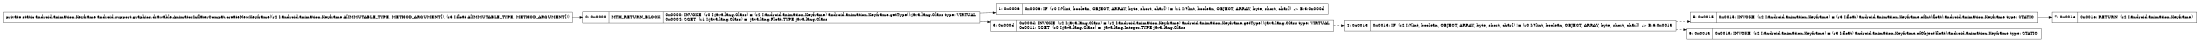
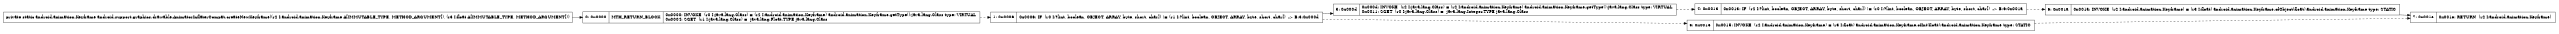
edge "0: 0x0000" -> "1: 0x0006": style solid -> dashed
edge "6: 0x001a" -> "7: 0x001e": added
edge "5: 0x0015" -> "7: 0x001e": style solid -> dashed
edge "0: 0x0000" -> "3: 0x000d": now "1: 0x0006" -> "3: 0x000d"
edge "4: 0x0013" -> "5: 0x0015": now "1: 0x0006" -> "5: 0x0015"
